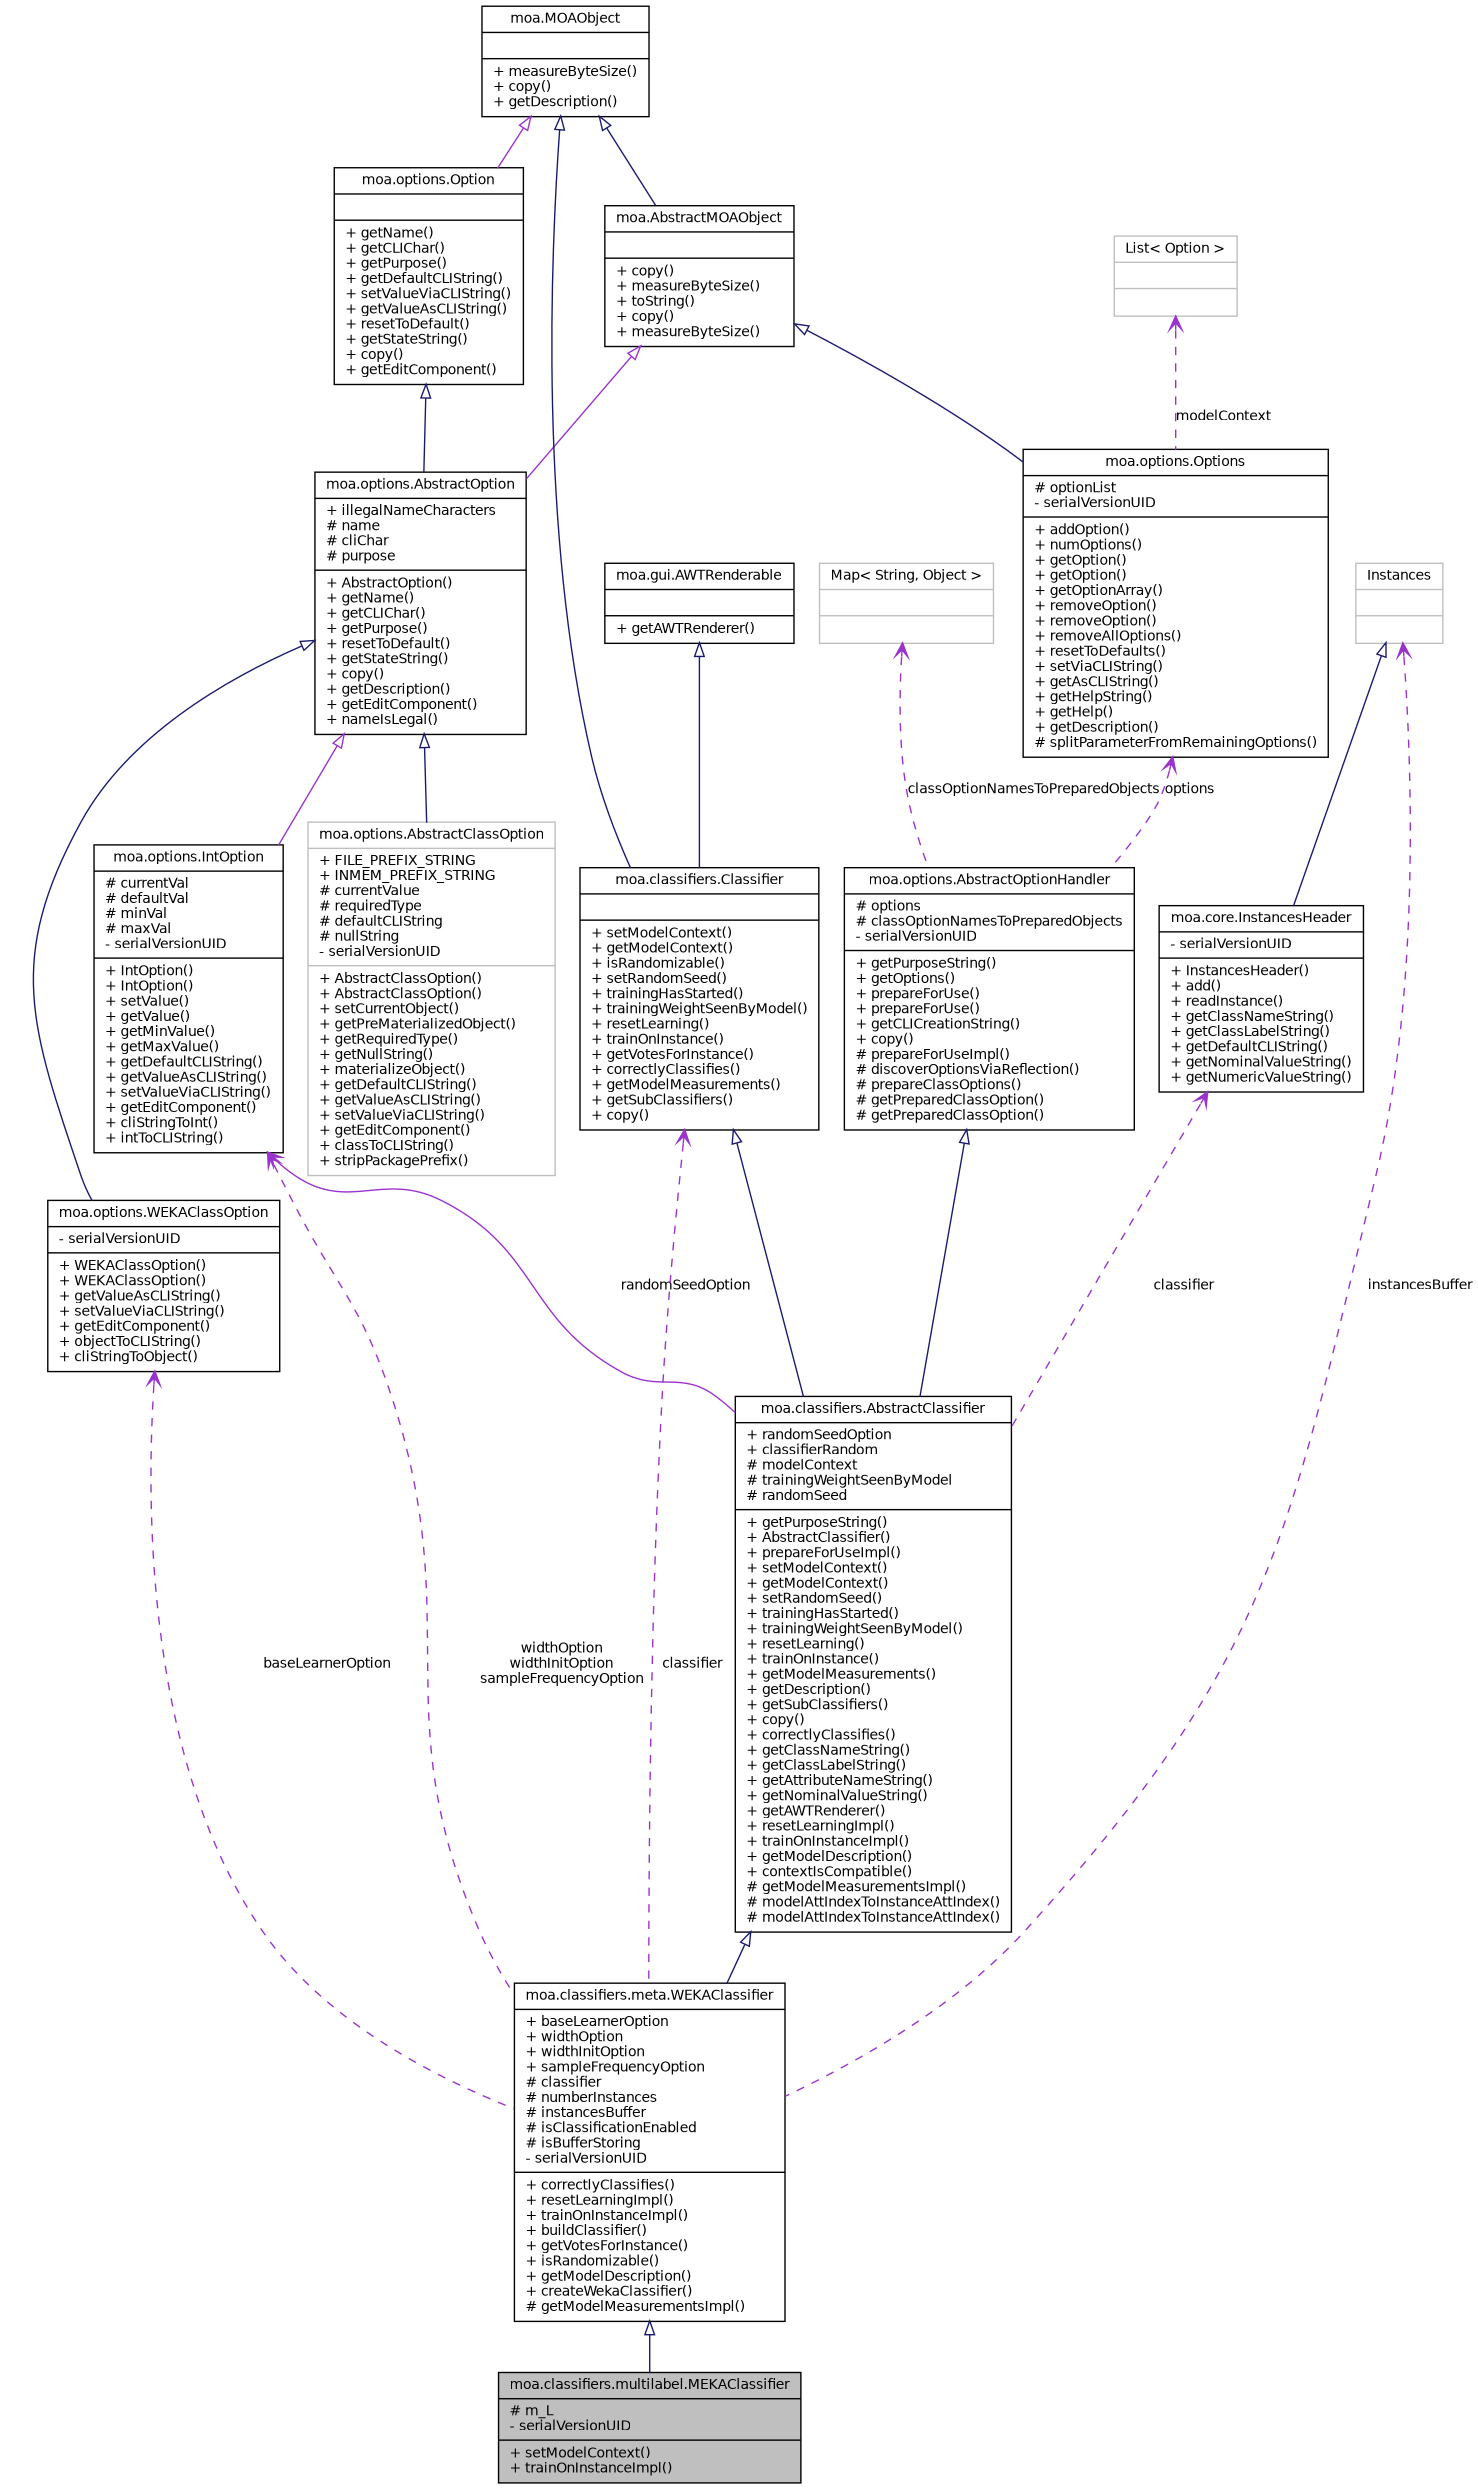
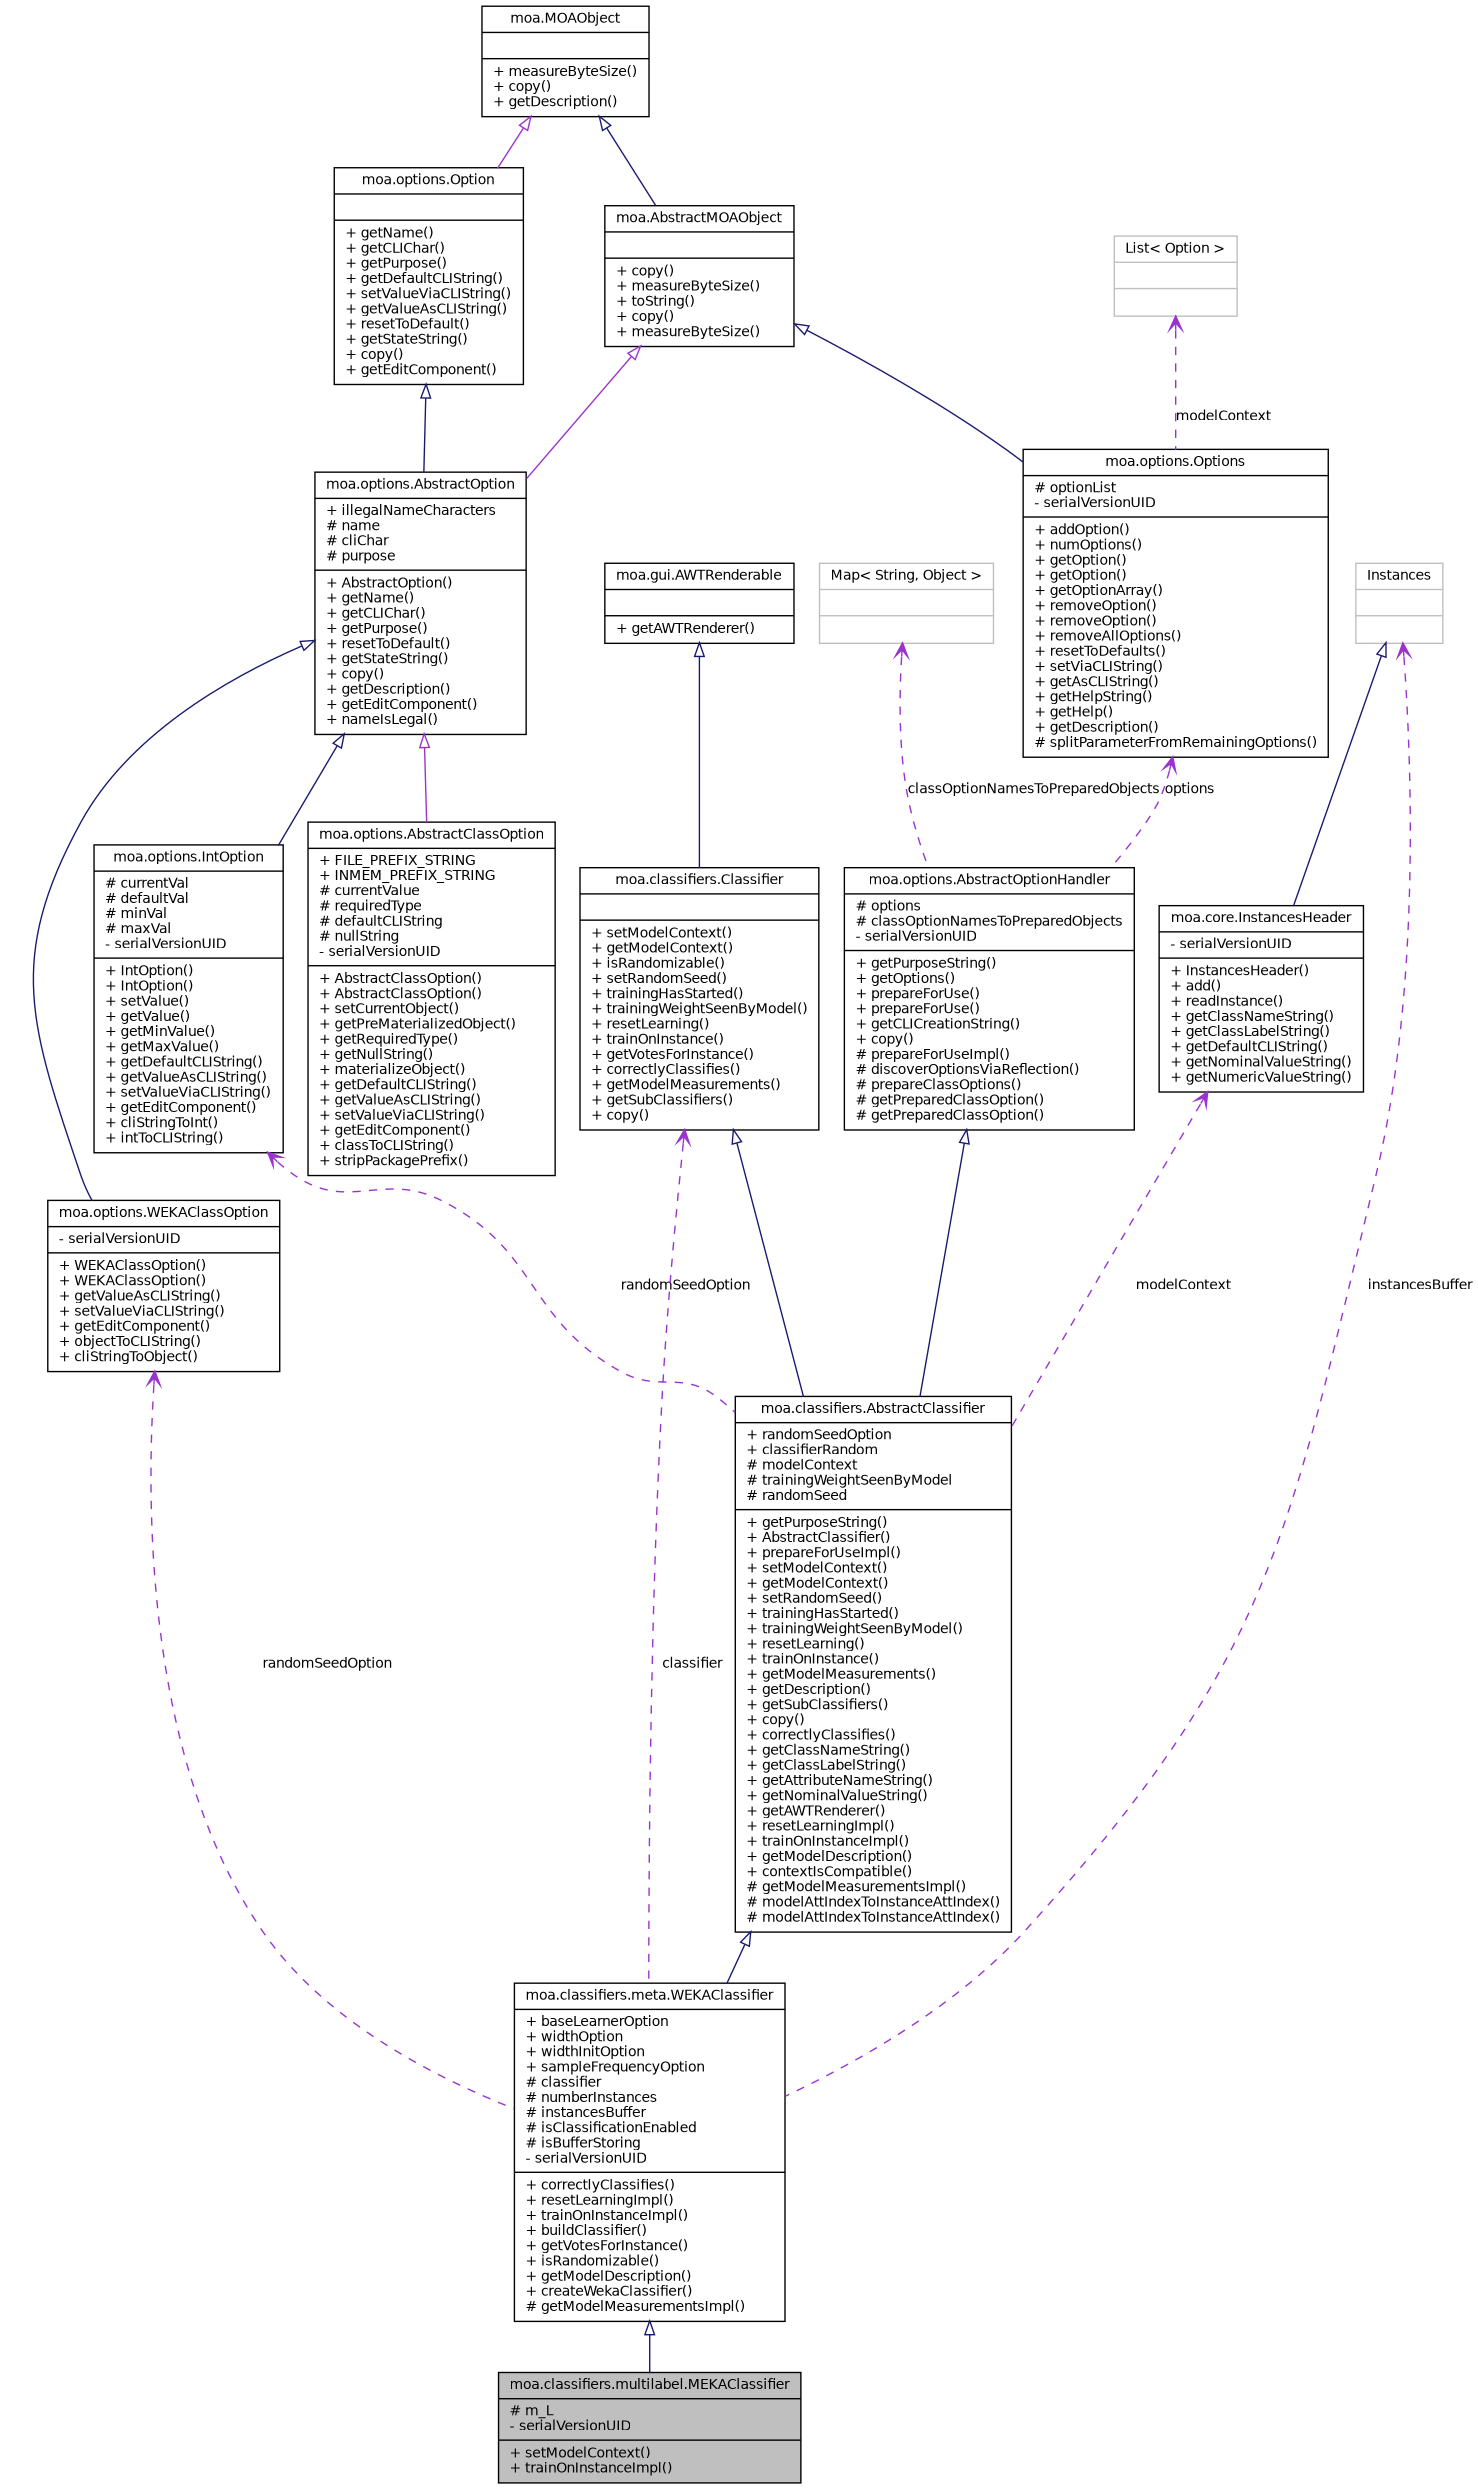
edge "moa.classifiers.Classifier" -> "moa.MOAObject": removed
edge "moa.options.AbstractClassOption" -> "moa.options.AbstractOption": color midnightblue -> darkorchid3
edge "moa.options.IntOption" -> "moa.options.AbstractOption": color darkorchid3 -> midnightblue
node "moa.options.AbstractClassOption": color grey75 -> black
edge "moa.classifiers.AbstractClassifier" -> "moa.options.IntOption": style solid -> dashed
edge "moa.classifiers.AbstractClassifier" -> "moa.core.InstancesHeader": label "classifier" -> "modelContext"
edge "moa.classifiers.meta.WEKAClassifier" -> "moa.options.IntOption": removed, label "widthOption widthInitOption sampleFrequencyOption"
edge "moa.classifiers.meta.WEKAClassifier" -> "moa.options.WEKAClassOption": label "baseLearnerOption" -> "randomSeedOption"
